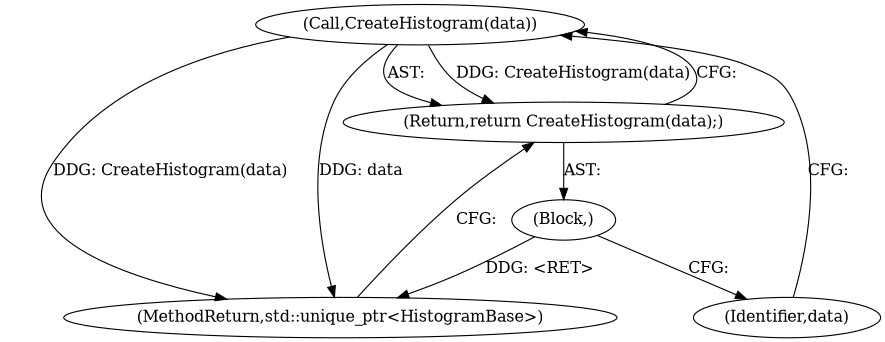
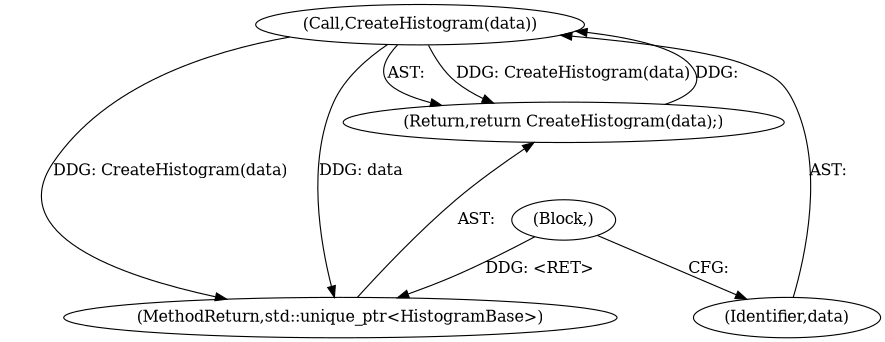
edge "(Return,return CreateHistogram(data);)" -> "(Call,CreateHistogram(data))": label "CFG: " -> "DDG: "
edge "(Return,return CreateHistogram(data);)" -> "(Block,)": removed, label "AST:"
edge "(Identifier,data)" -> "(Call,CreateHistogram(data))": label "CFG: " -> "AST: "
edge "(MethodReturn,std::unique_ptr<HistogramBase>)" -> "(Return,return CreateHistogram(data);)": label "CFG: " -> "AST: "
